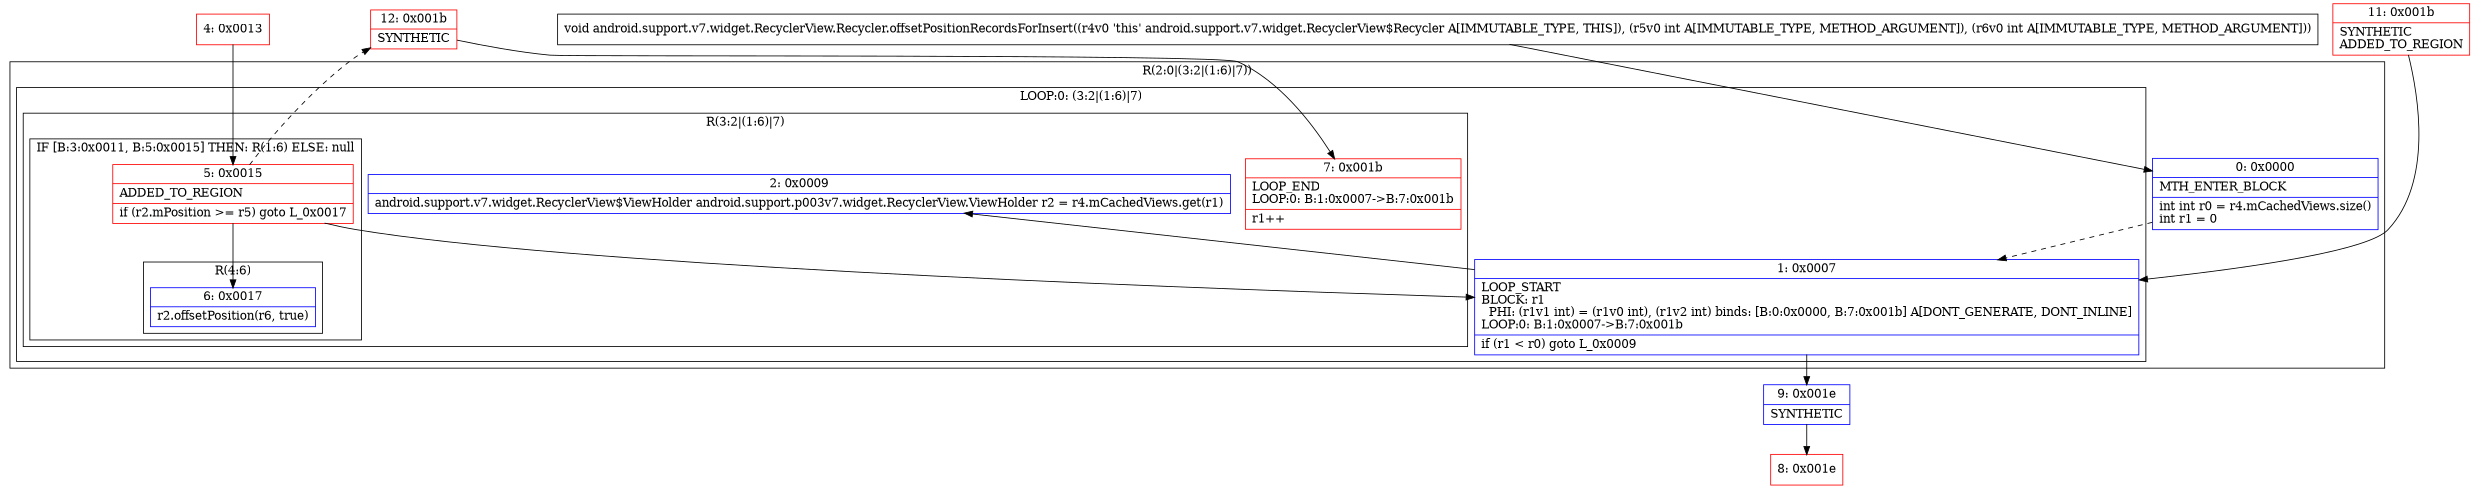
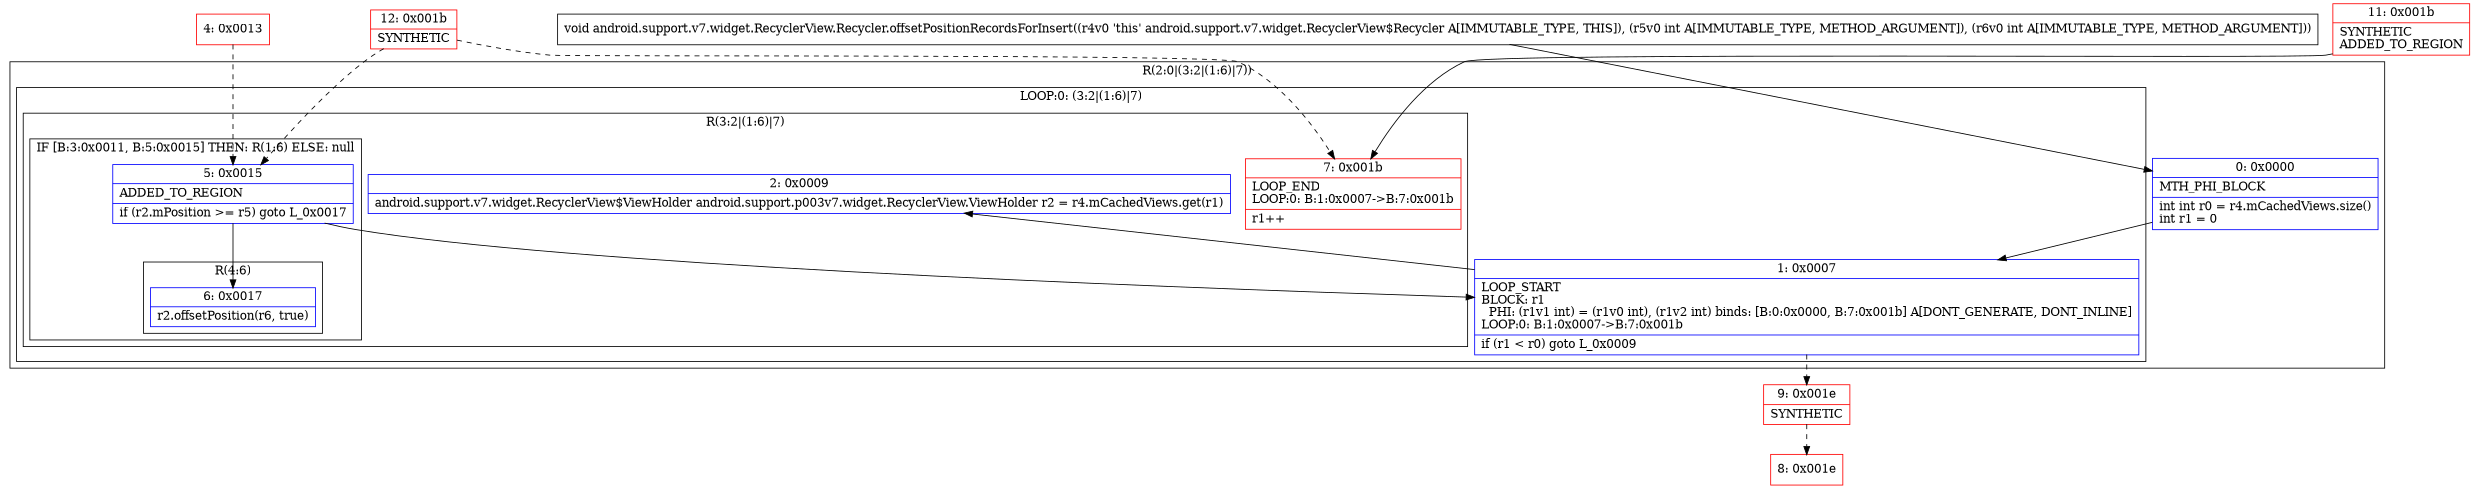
edge "12: 0x001b" -> "7: 0x001b": style solid -> dashed
edge "4: 0x0013" -> "5: 0x0015": style solid -> dashed
edge "5: 0x0015" -> "12: 0x001b": reversed
node "0: 0x0000": text "MTH_ENTER_BLOCK" -> "MTH_PHI_BLOCK"
node "5: 0x0015": color red -> blue
edge "0: 0x0000" -> "1: 0x0007": style dashed -> solid
edge "11: 0x001b" -> "1: 0x0007": now "11: 0x001b" -> "7: 0x001b"
edge "1: 0x0007" -> "9: 0x001e": style solid -> dashed
node "9: 0x001e": color blue -> red
edge "9: 0x001e" -> "8: 0x001e": style solid -> dashed
